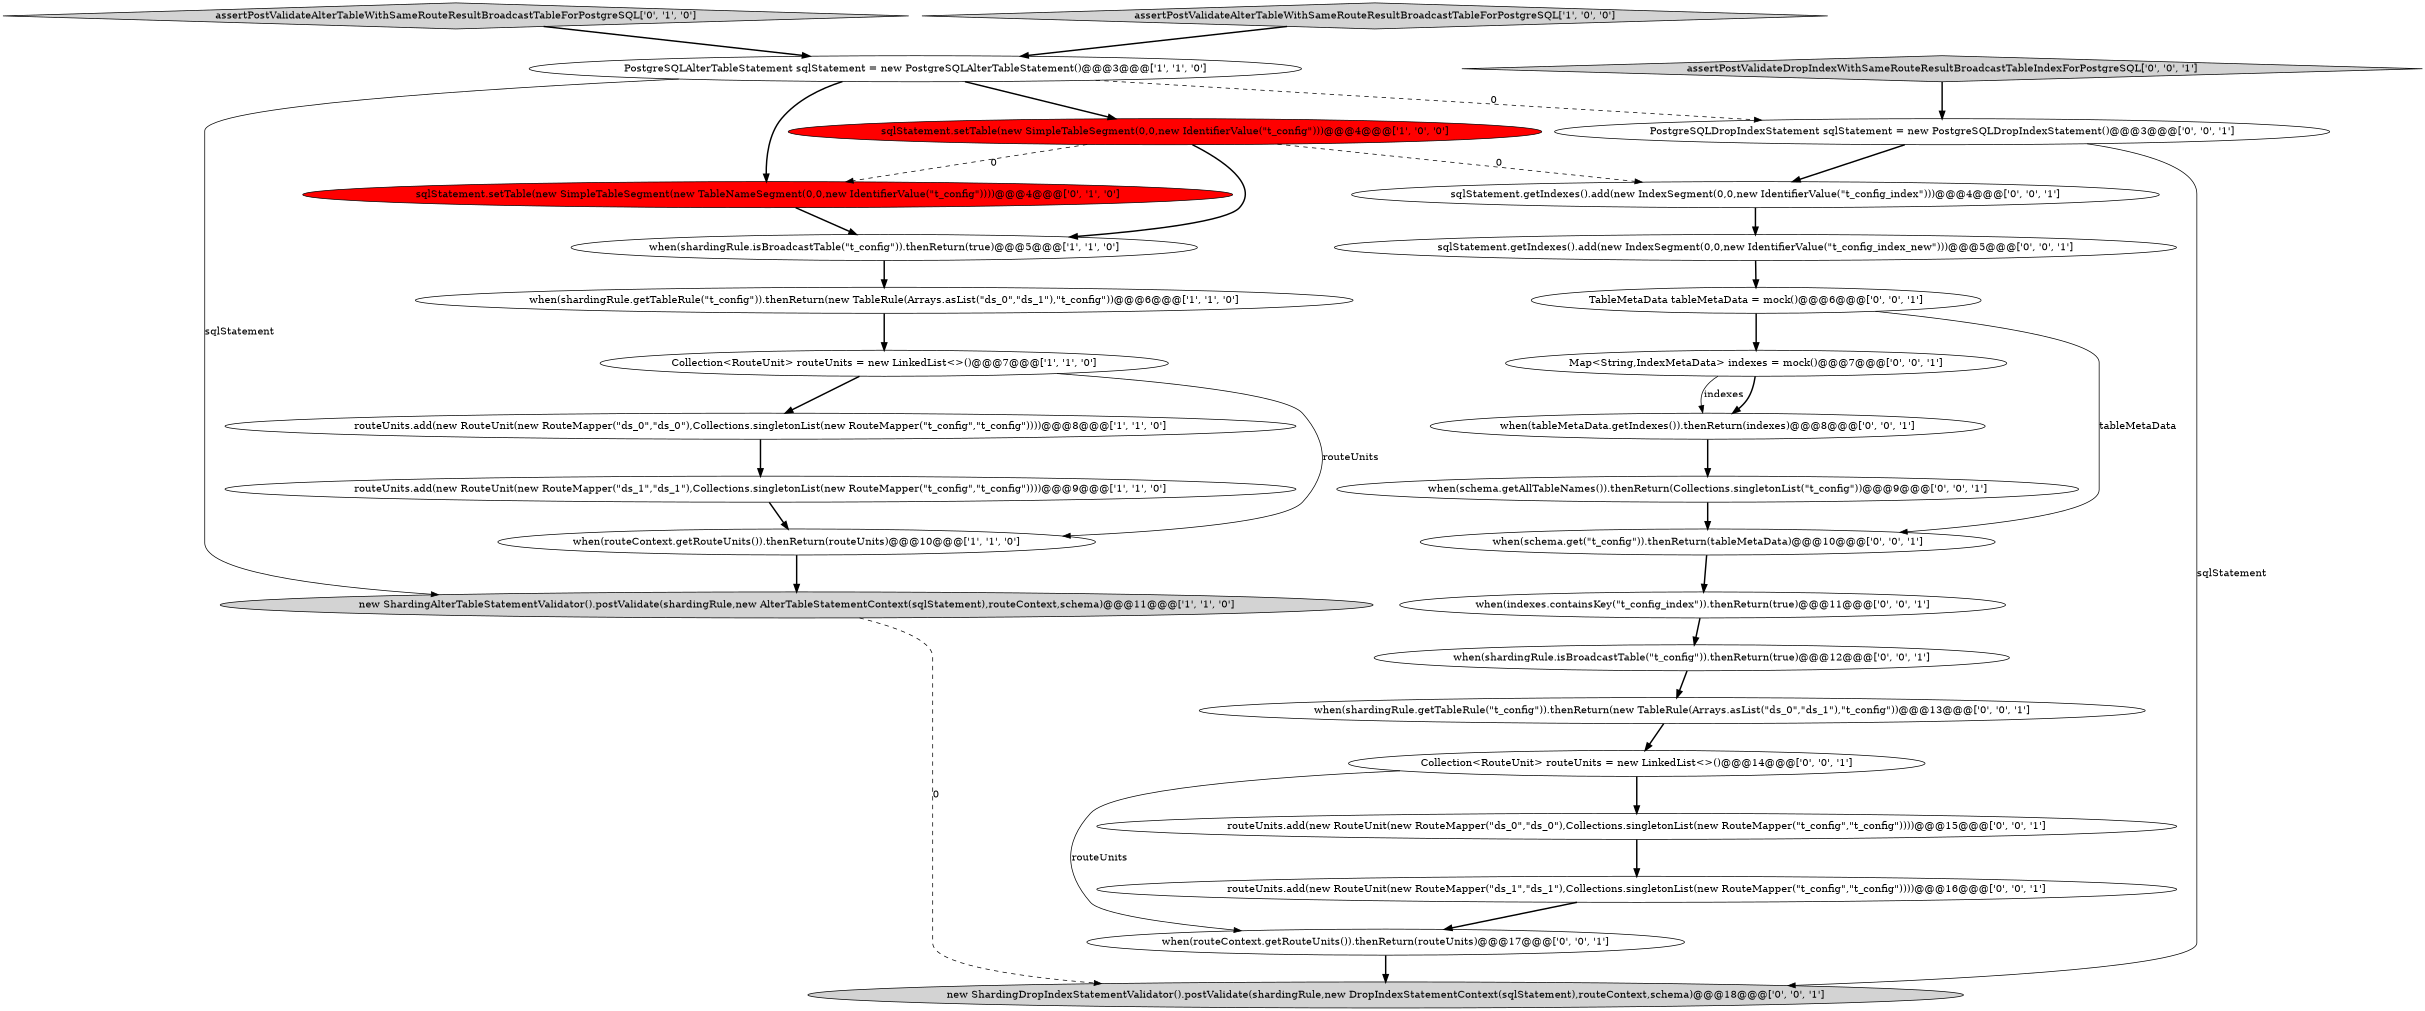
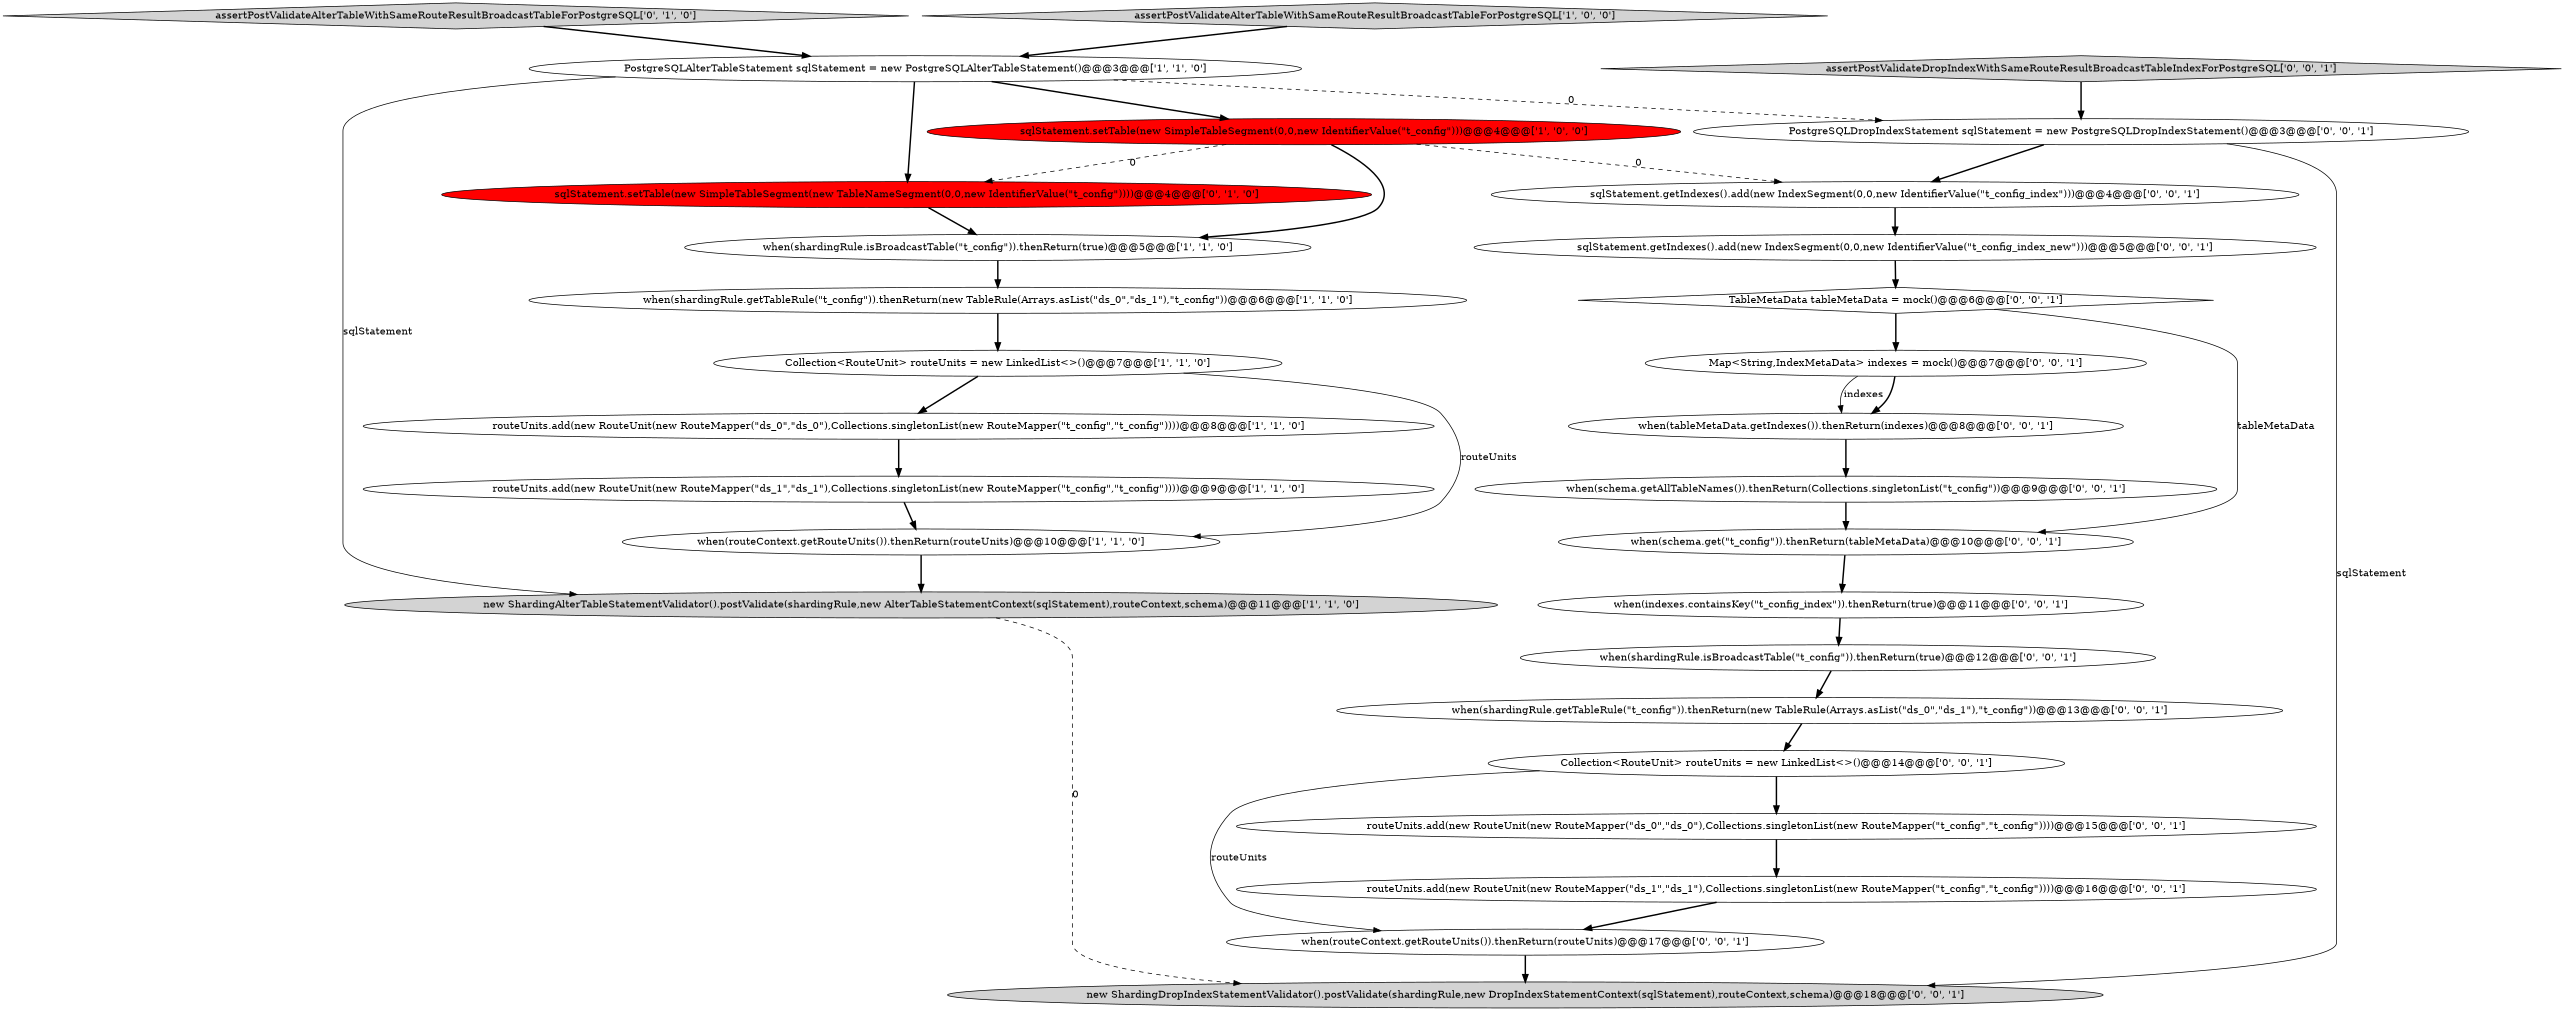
node "TableMetaData tableMetaData = mock()@@@6@@@['0', '0', '1']": shape ellipse -> diamond
